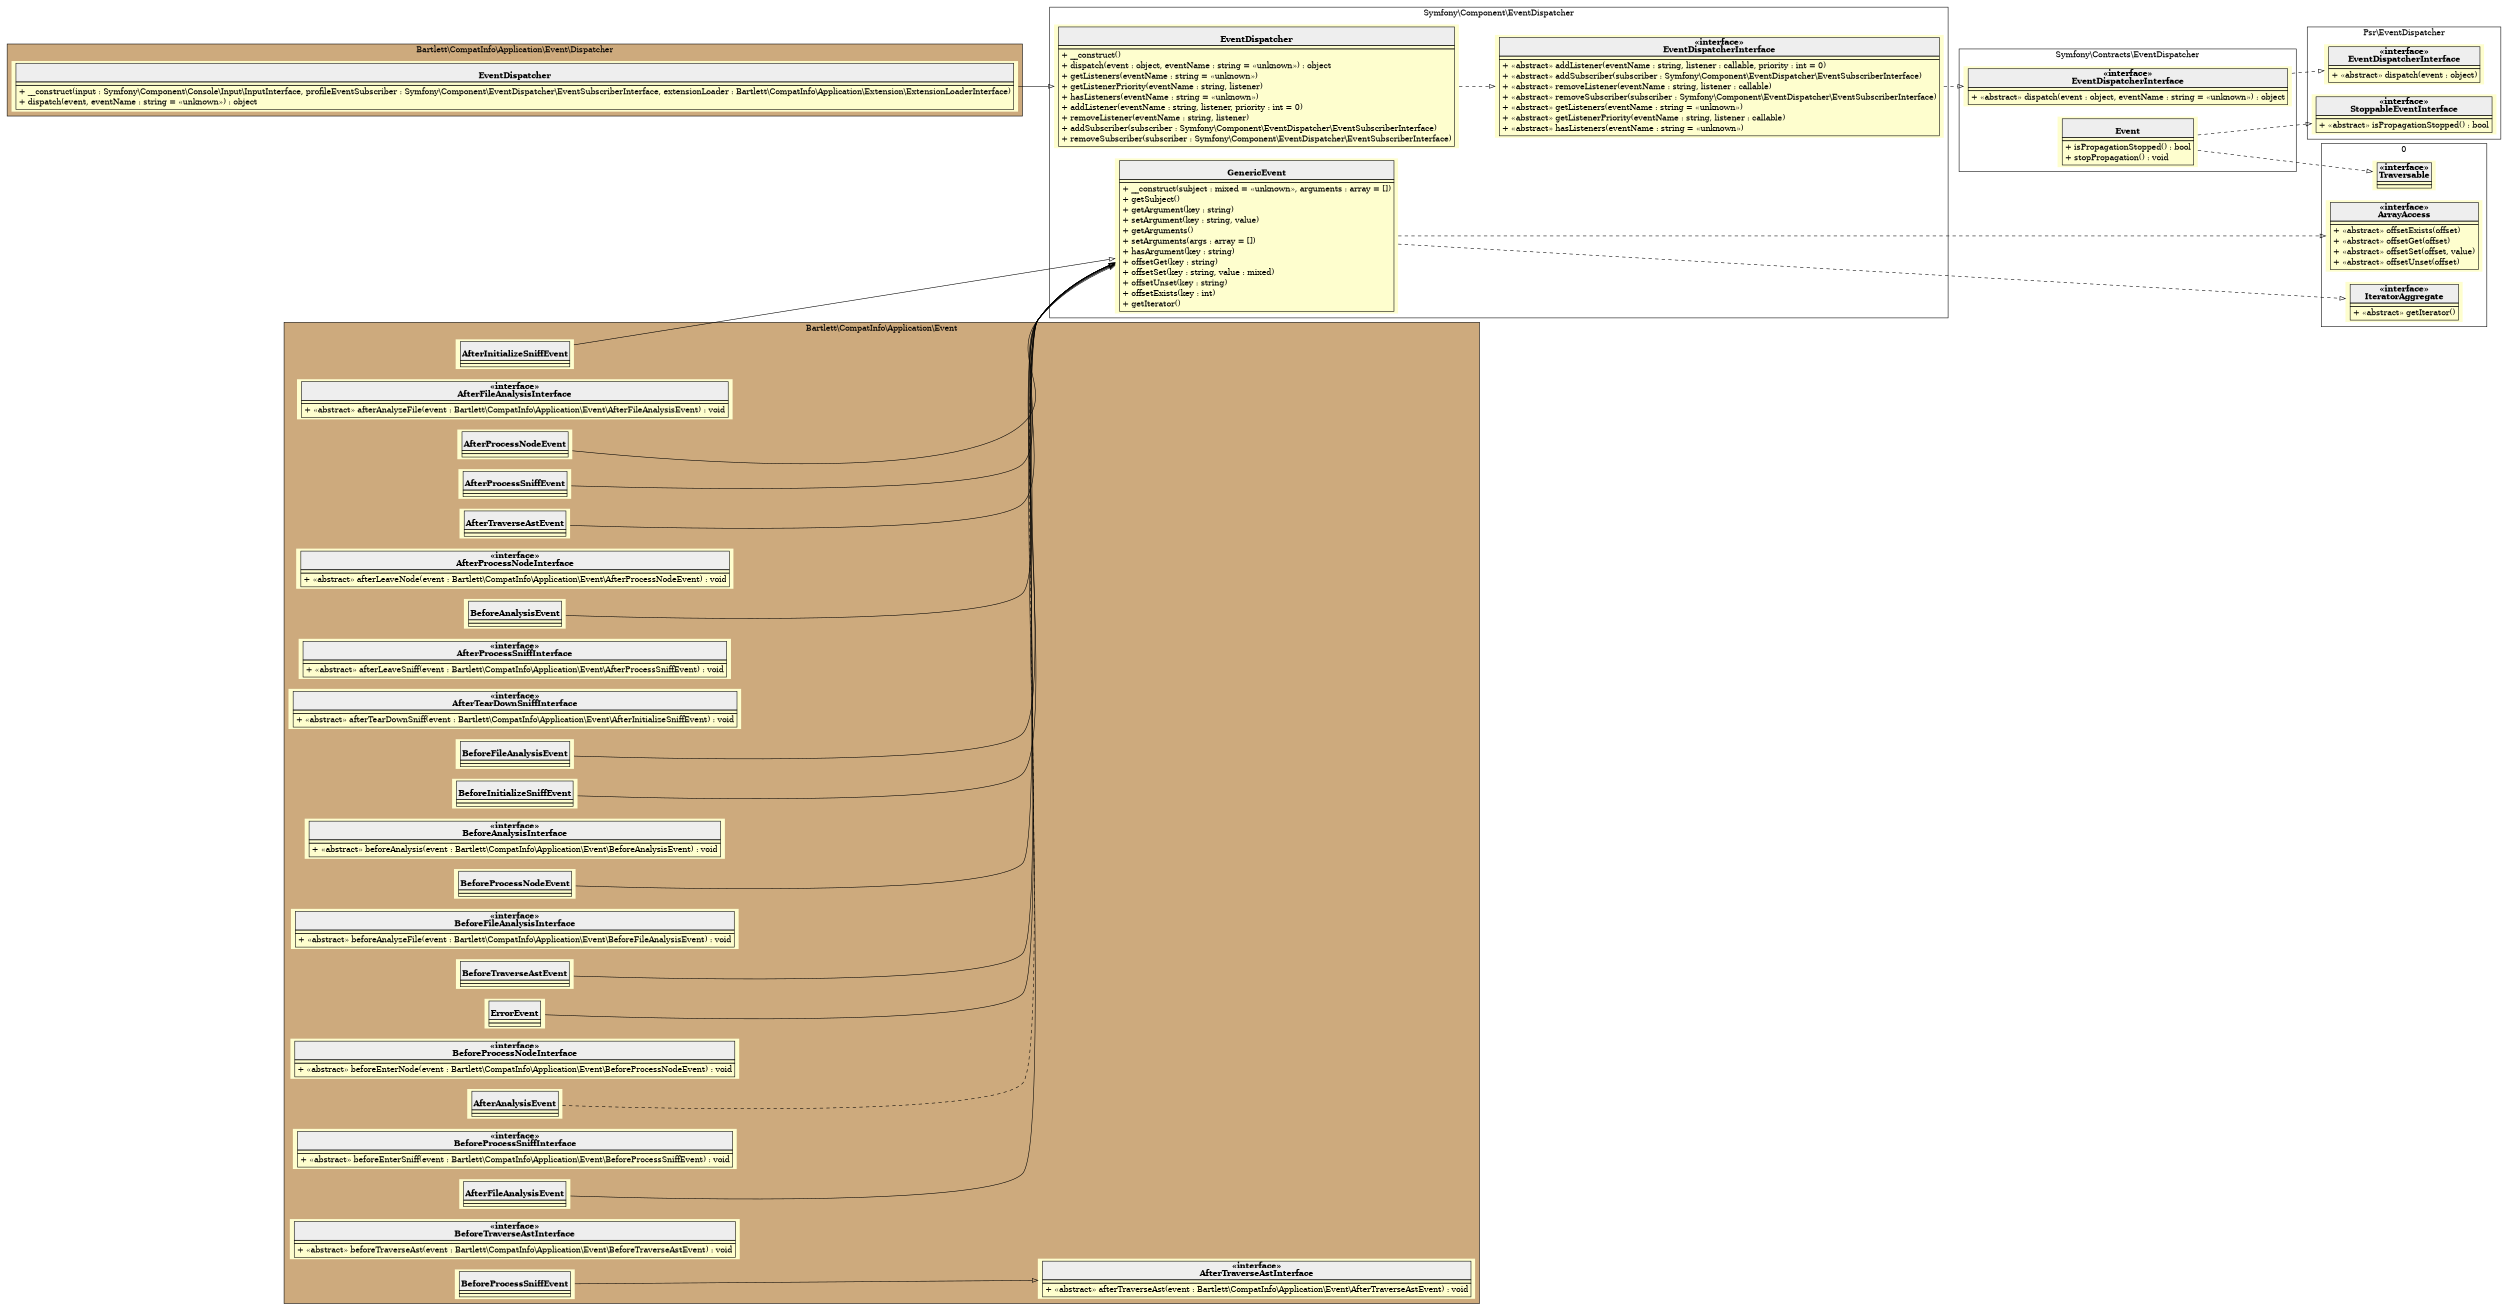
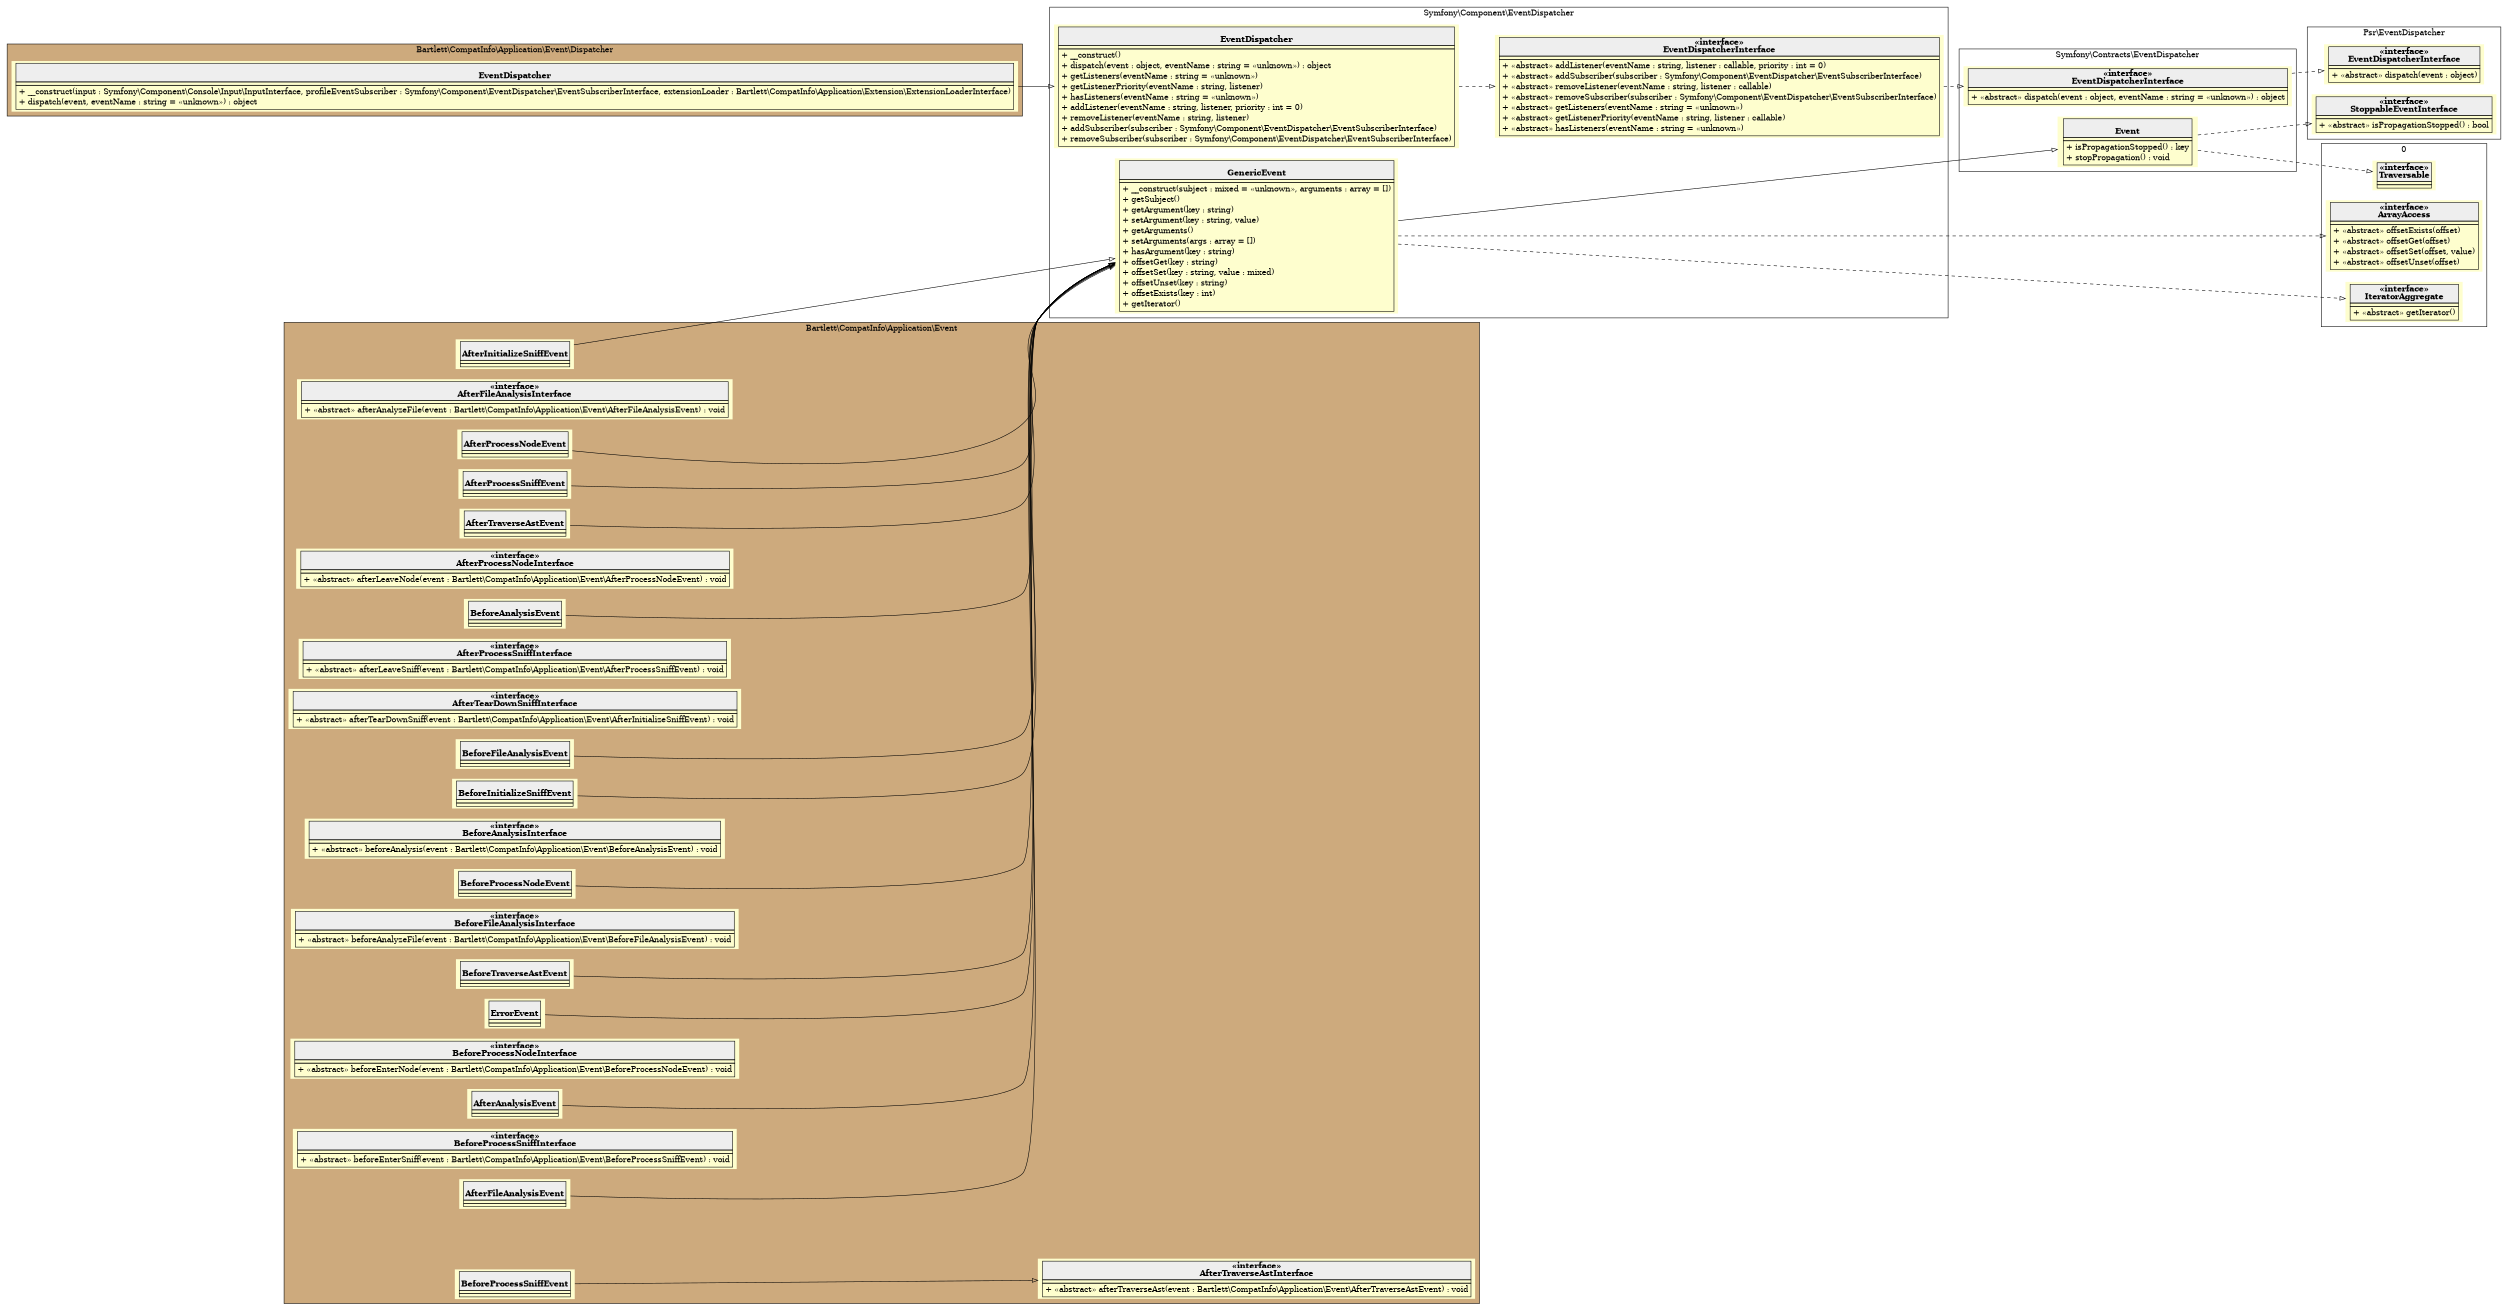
node "Event": text "+ isPropagationStopped() : bool" -> "+ isPropagationStopped() : key"
edge "GenericEvent" -> "Event": added
edge "AfterAnalysisEvent" -> "GenericEvent": style dashed -> filled
node "BeforeTraverseAstInterface": removed
